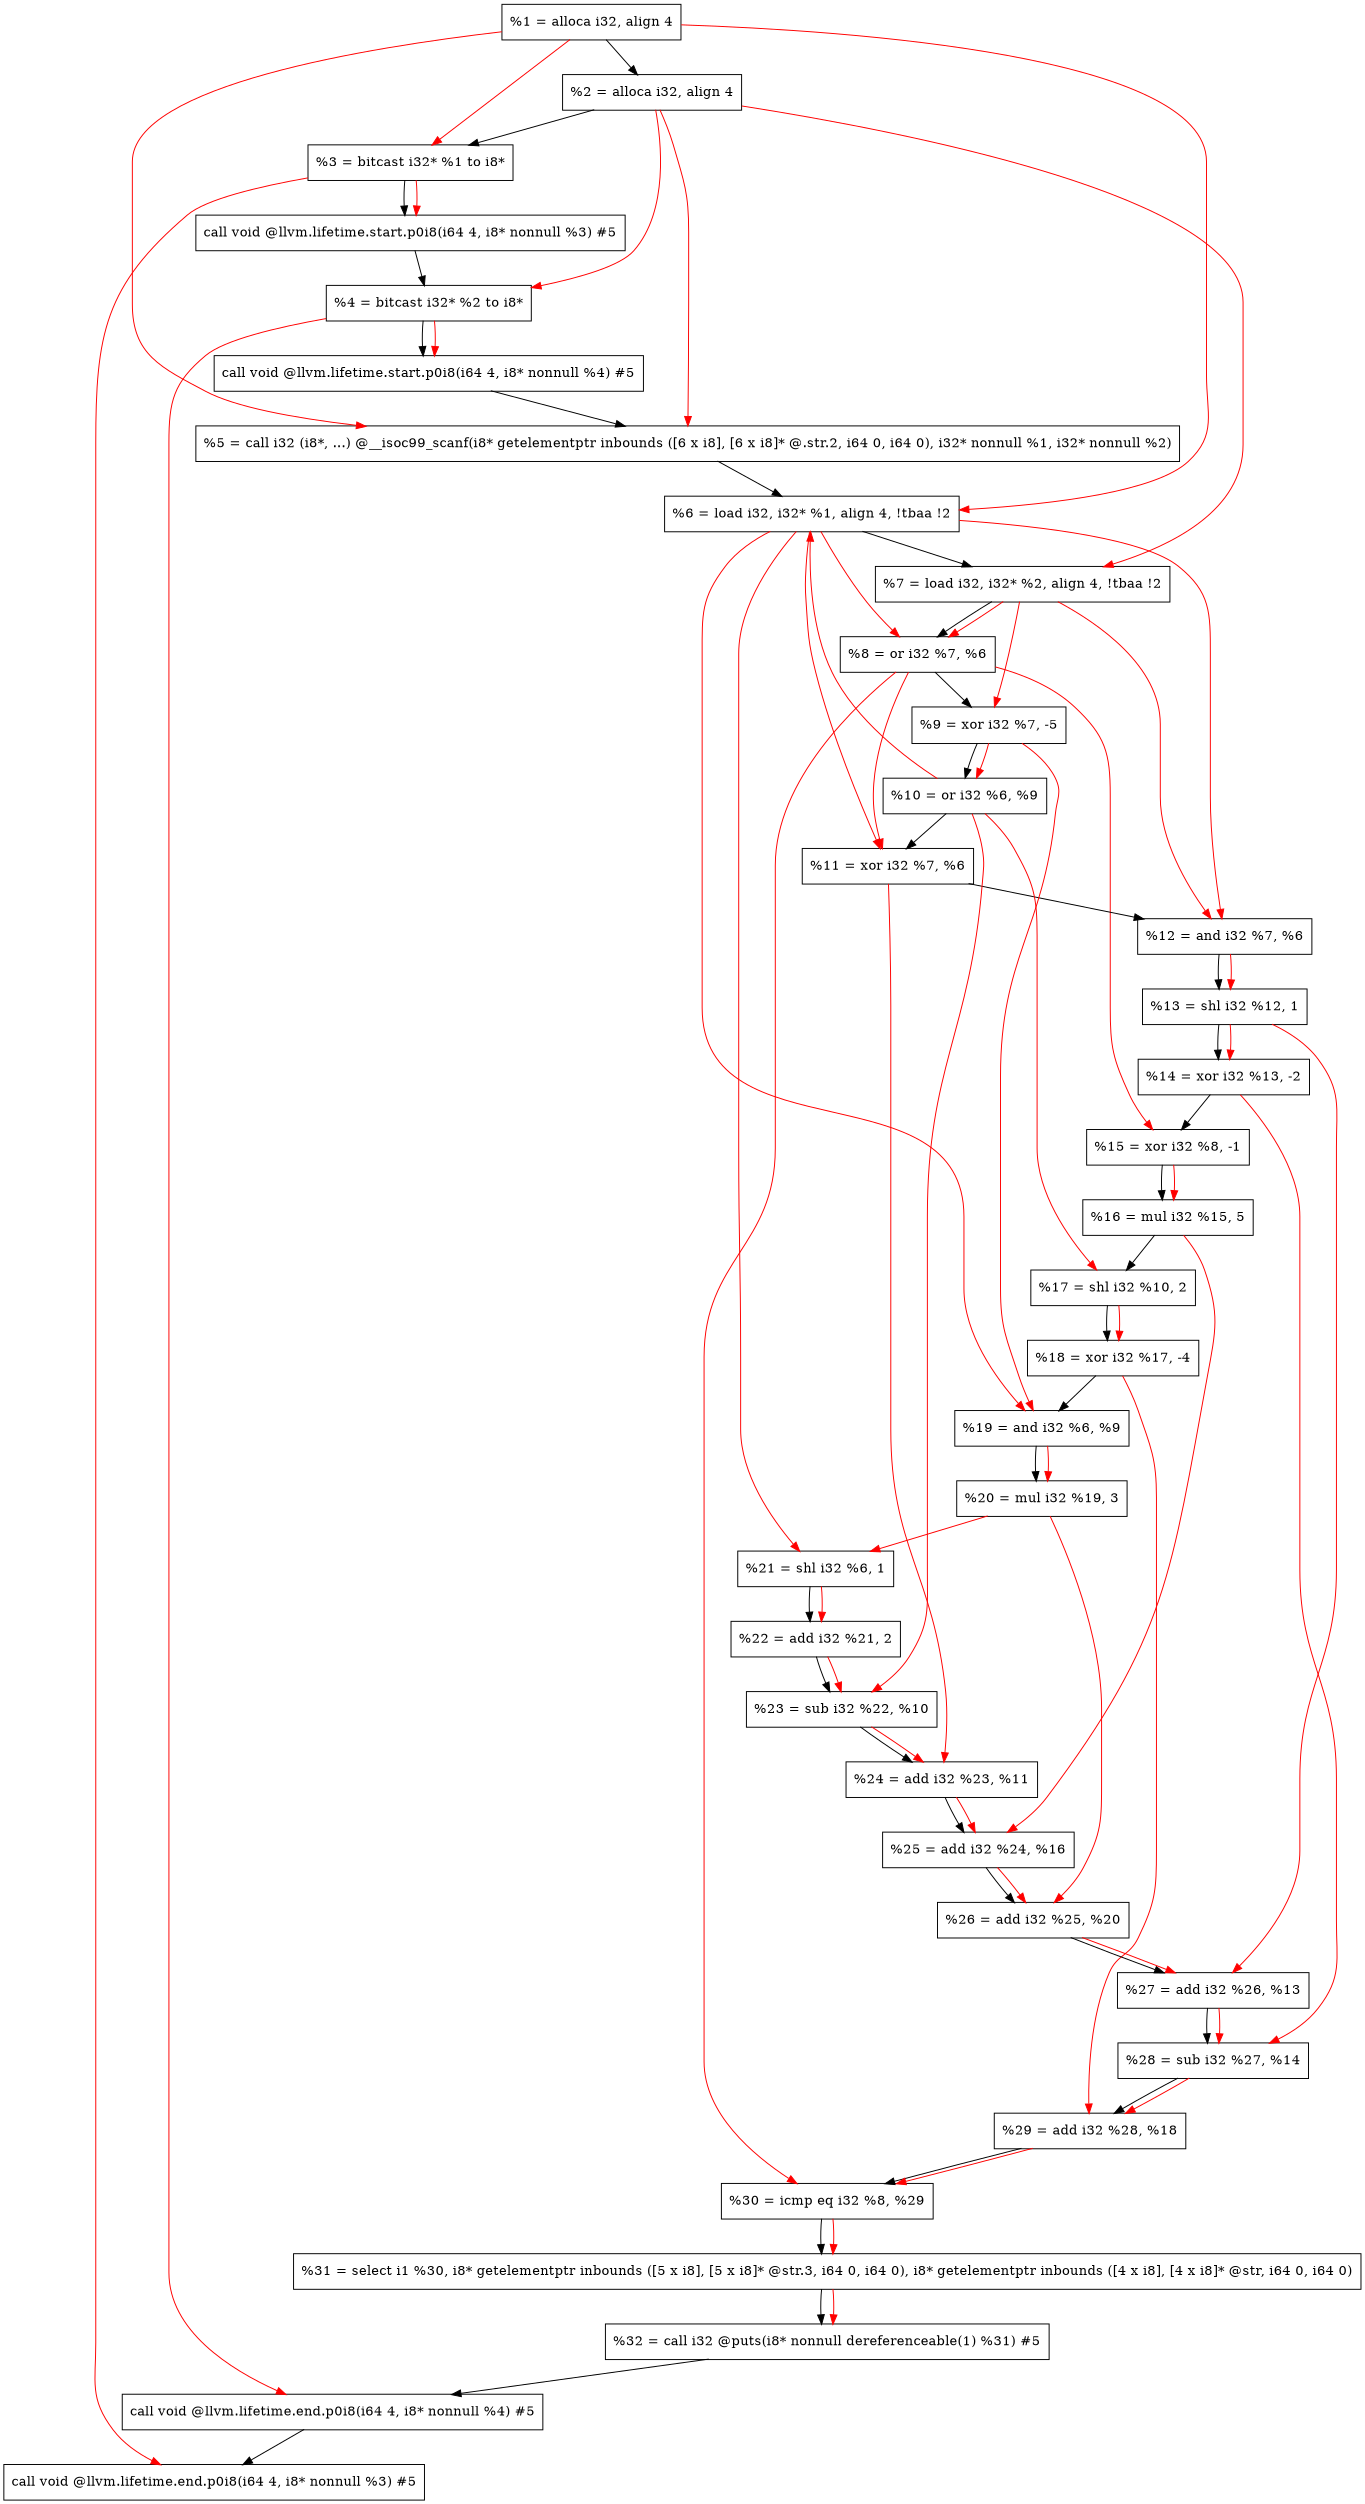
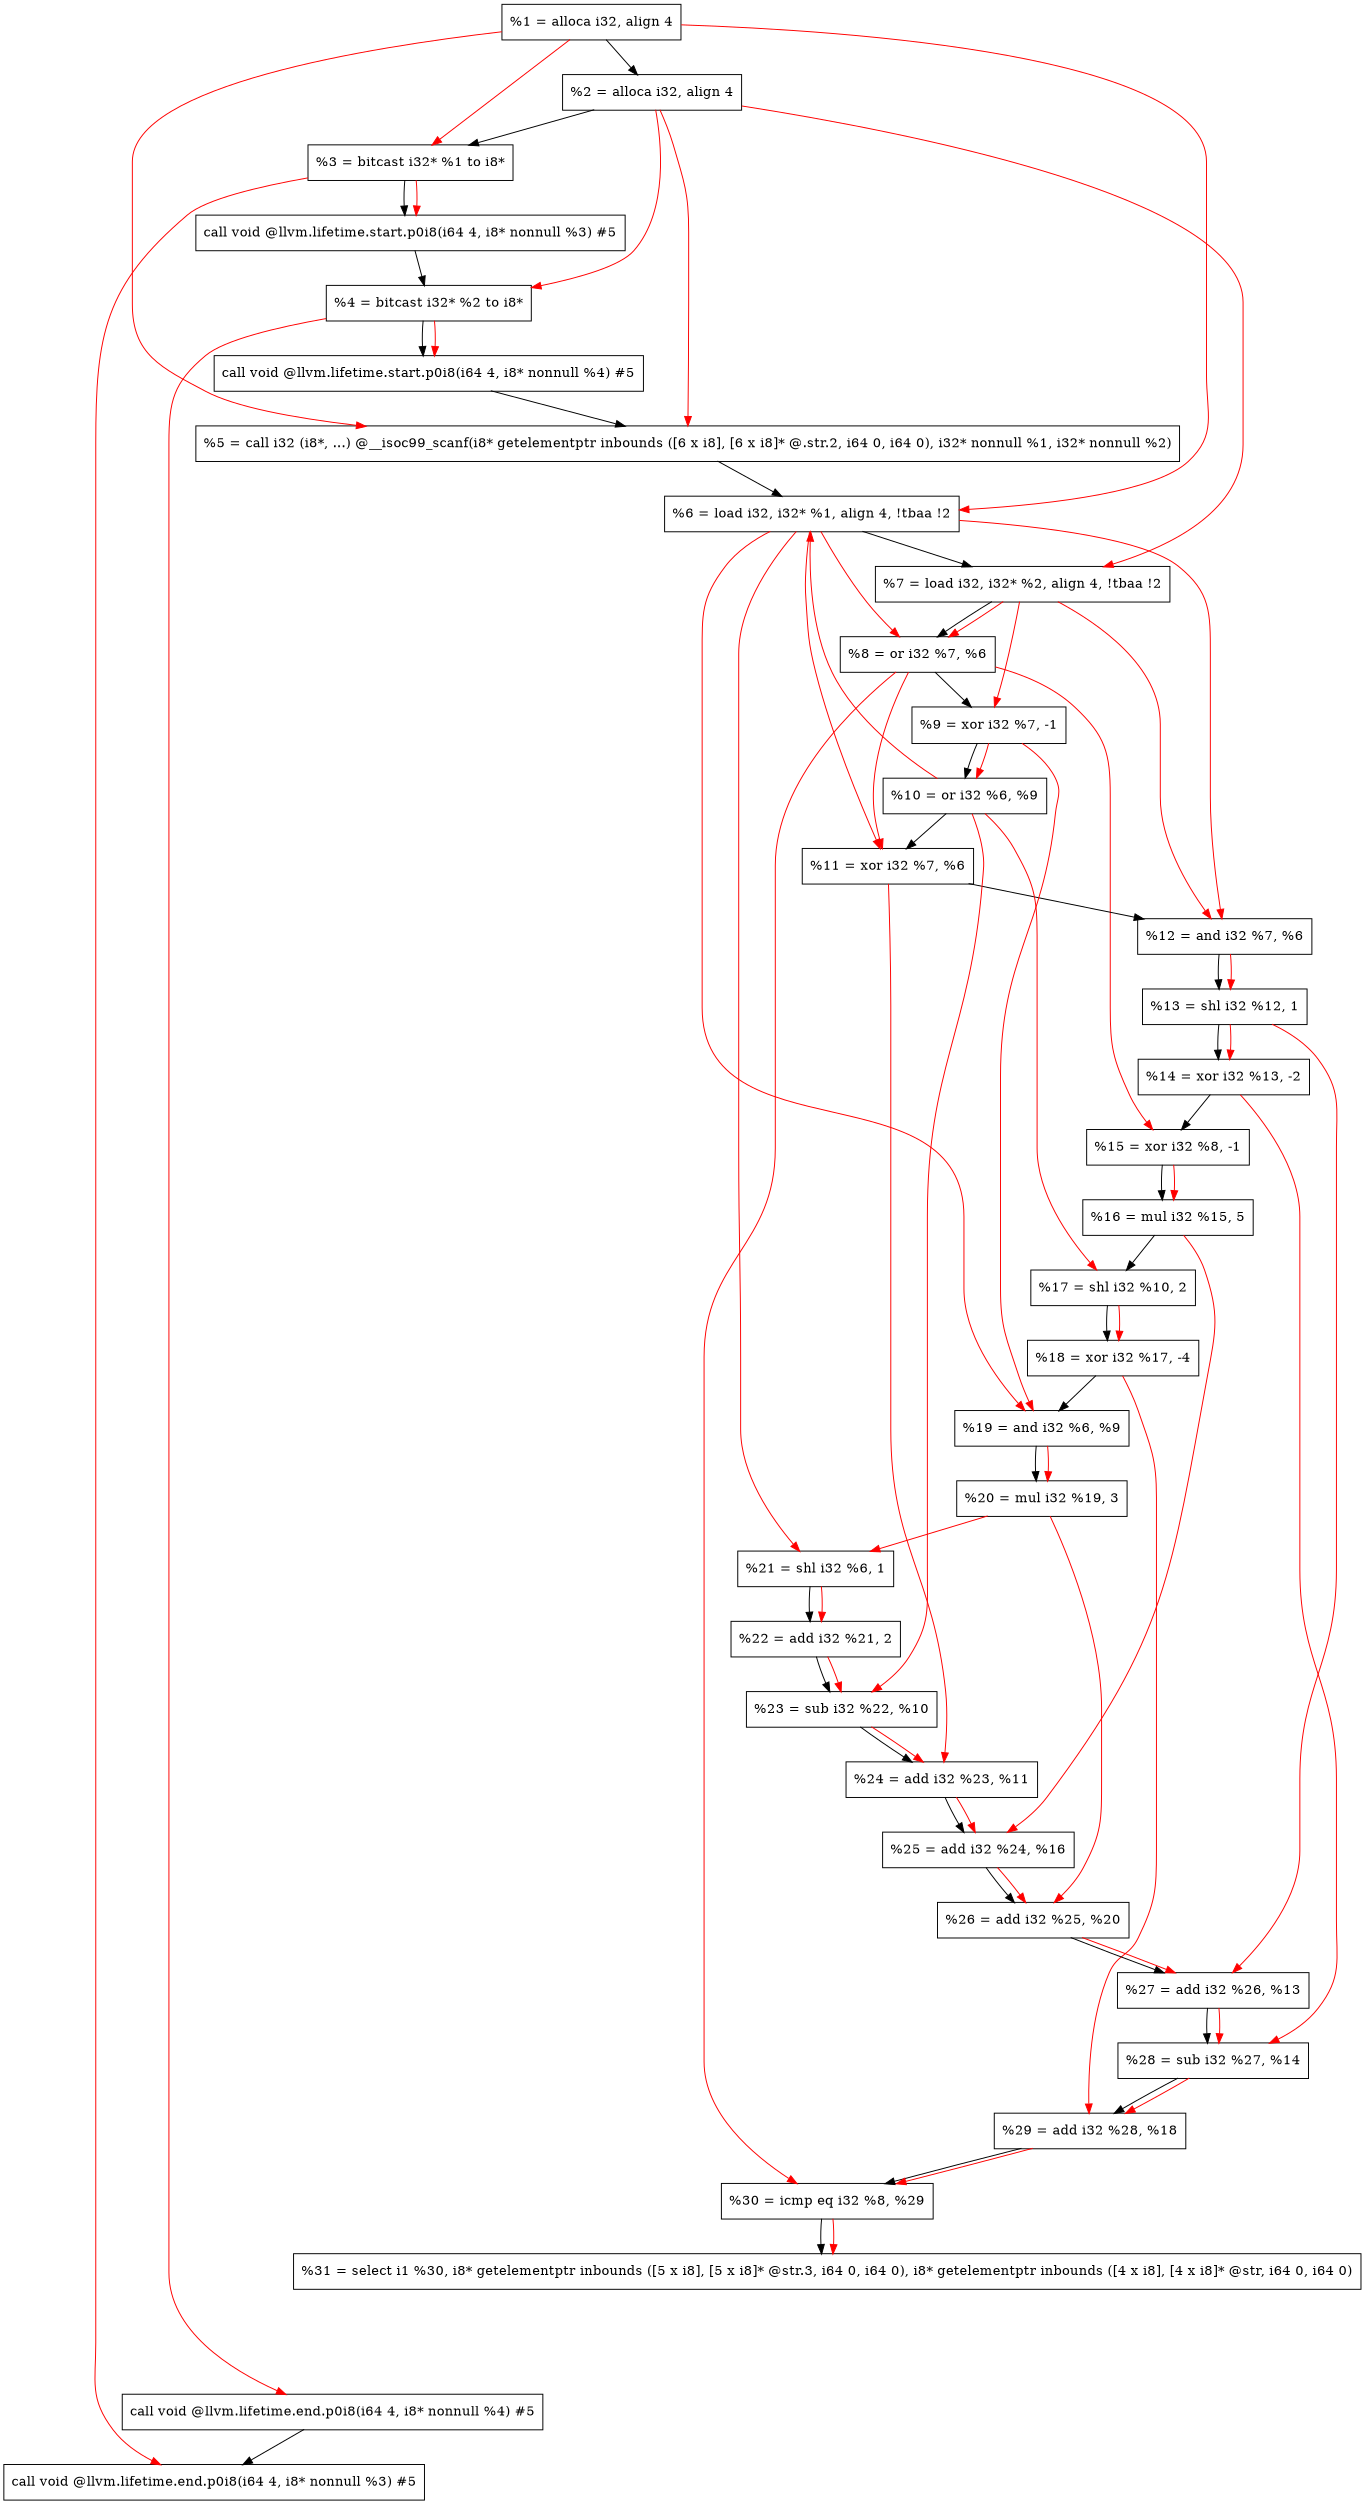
node "%9 = xor i32 %7, -5": label "%9 = xor i32 %7, -5" -> "%9 = xor i32 %7, -1"
node "%32 = call i32 @puts(i8* nonnull dereferenceable(1) %31) #5": removed
